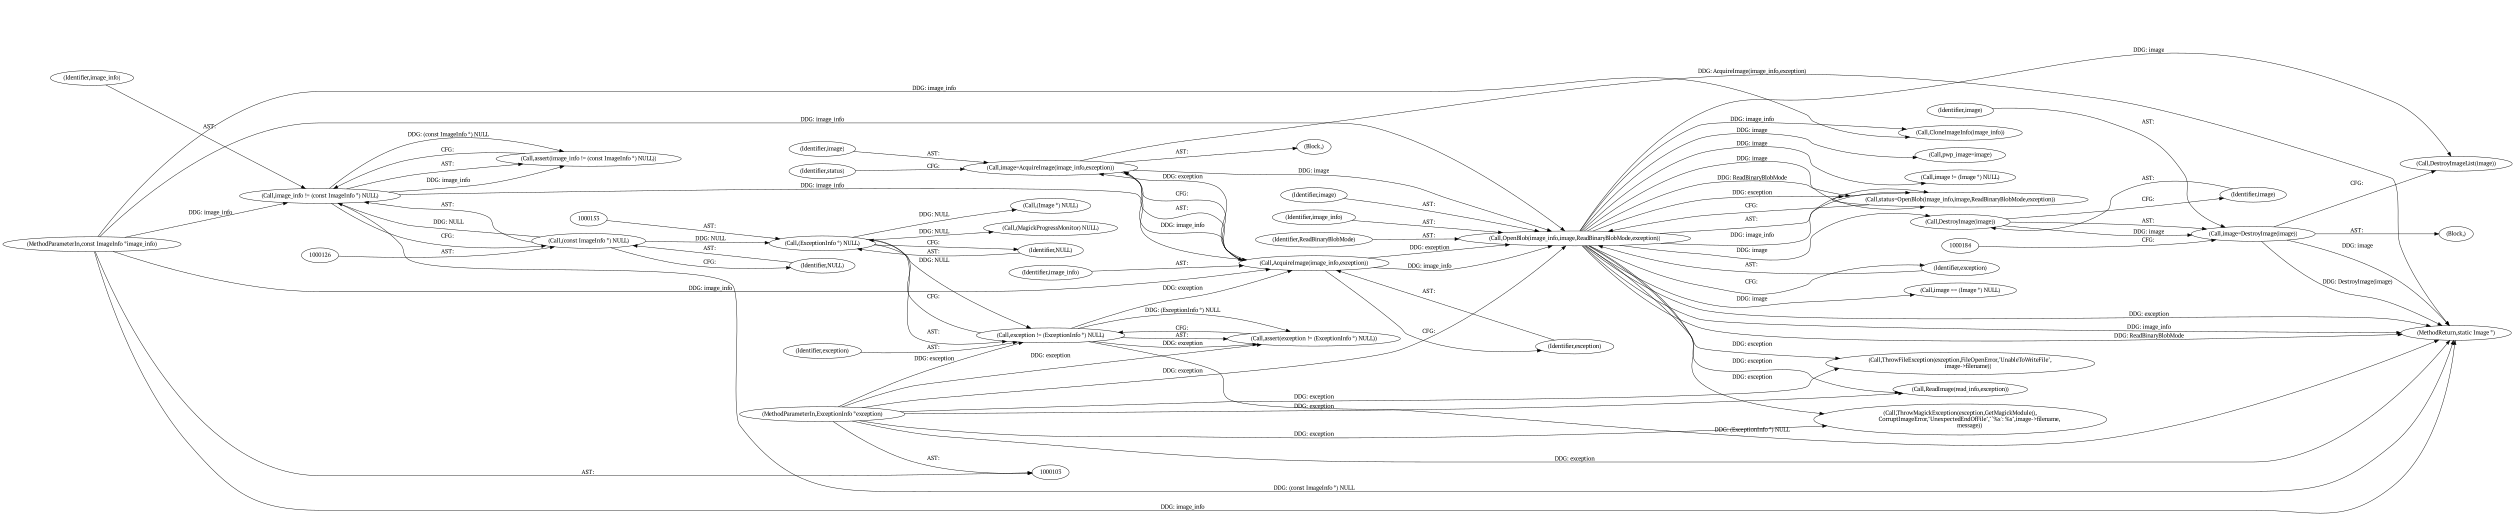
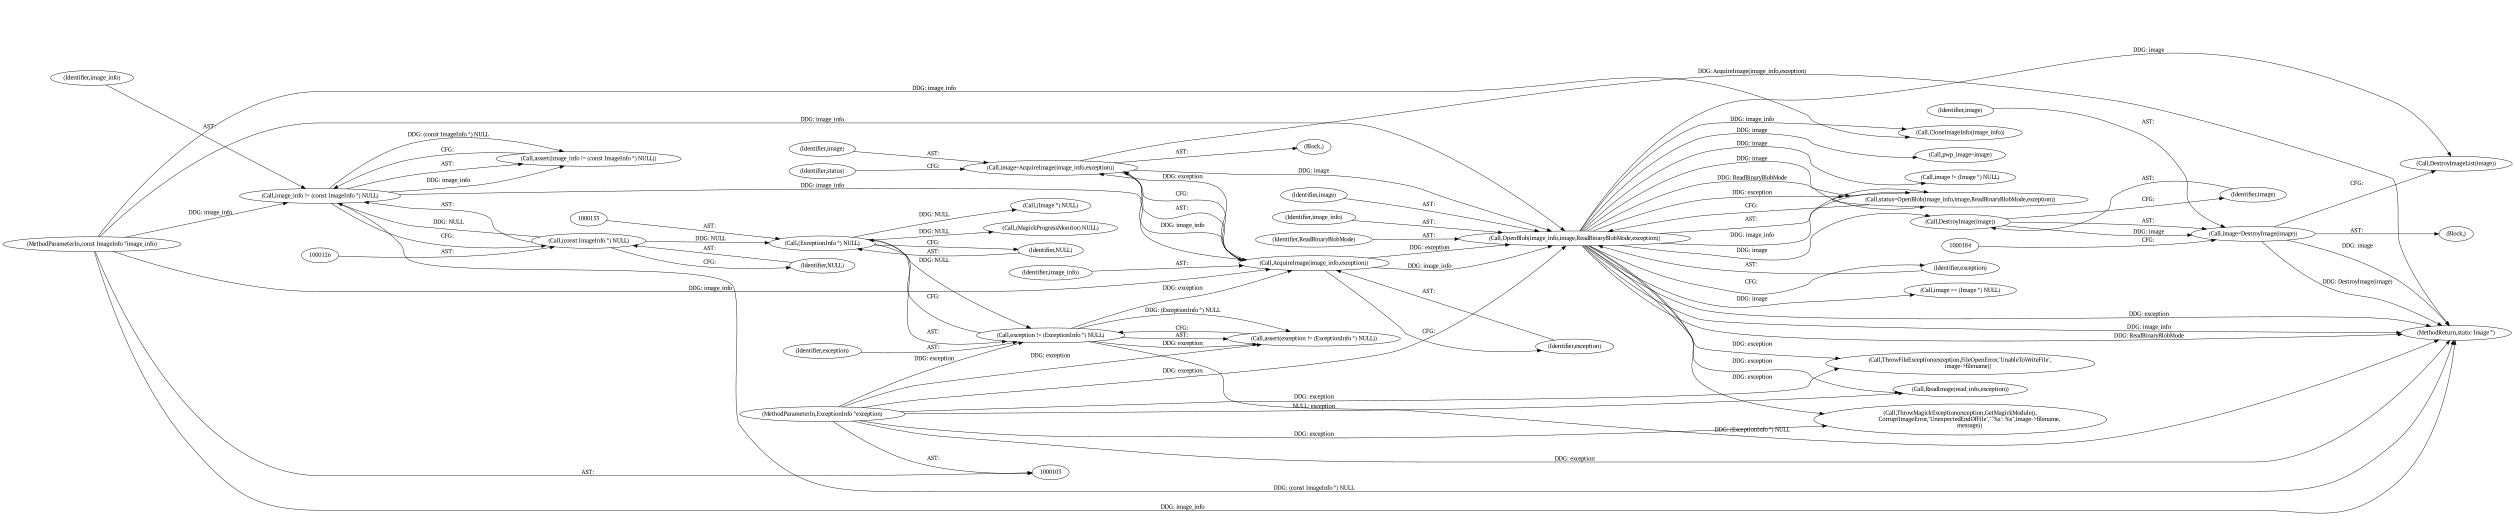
edge "(MethodParameterIn,ExceptionInfo *exception)" -> "(Call,ReadImage(read_info,exception))": label "DDG: exception" -> "NULL: exception"
